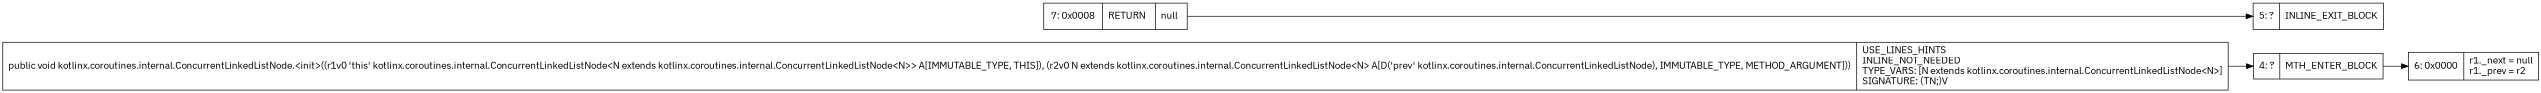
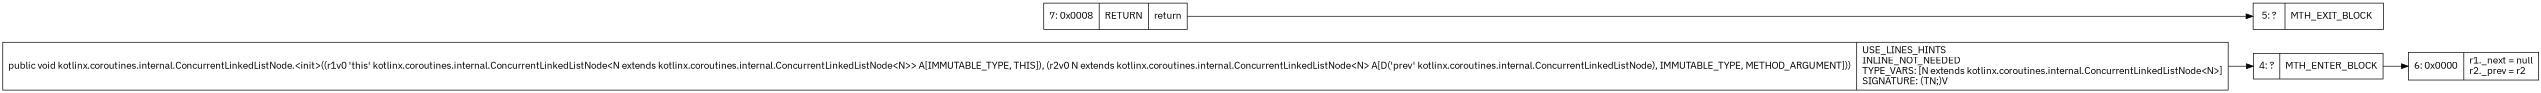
node "7: 0x0008": text "null" -> "return"
node "5: ?": text "INLINE_EXIT_BLOCK" -> "MTH_EXIT_BLOCK"
node "6: 0x0000": text "r1._prev = r2" -> "r2._prev = r2"
